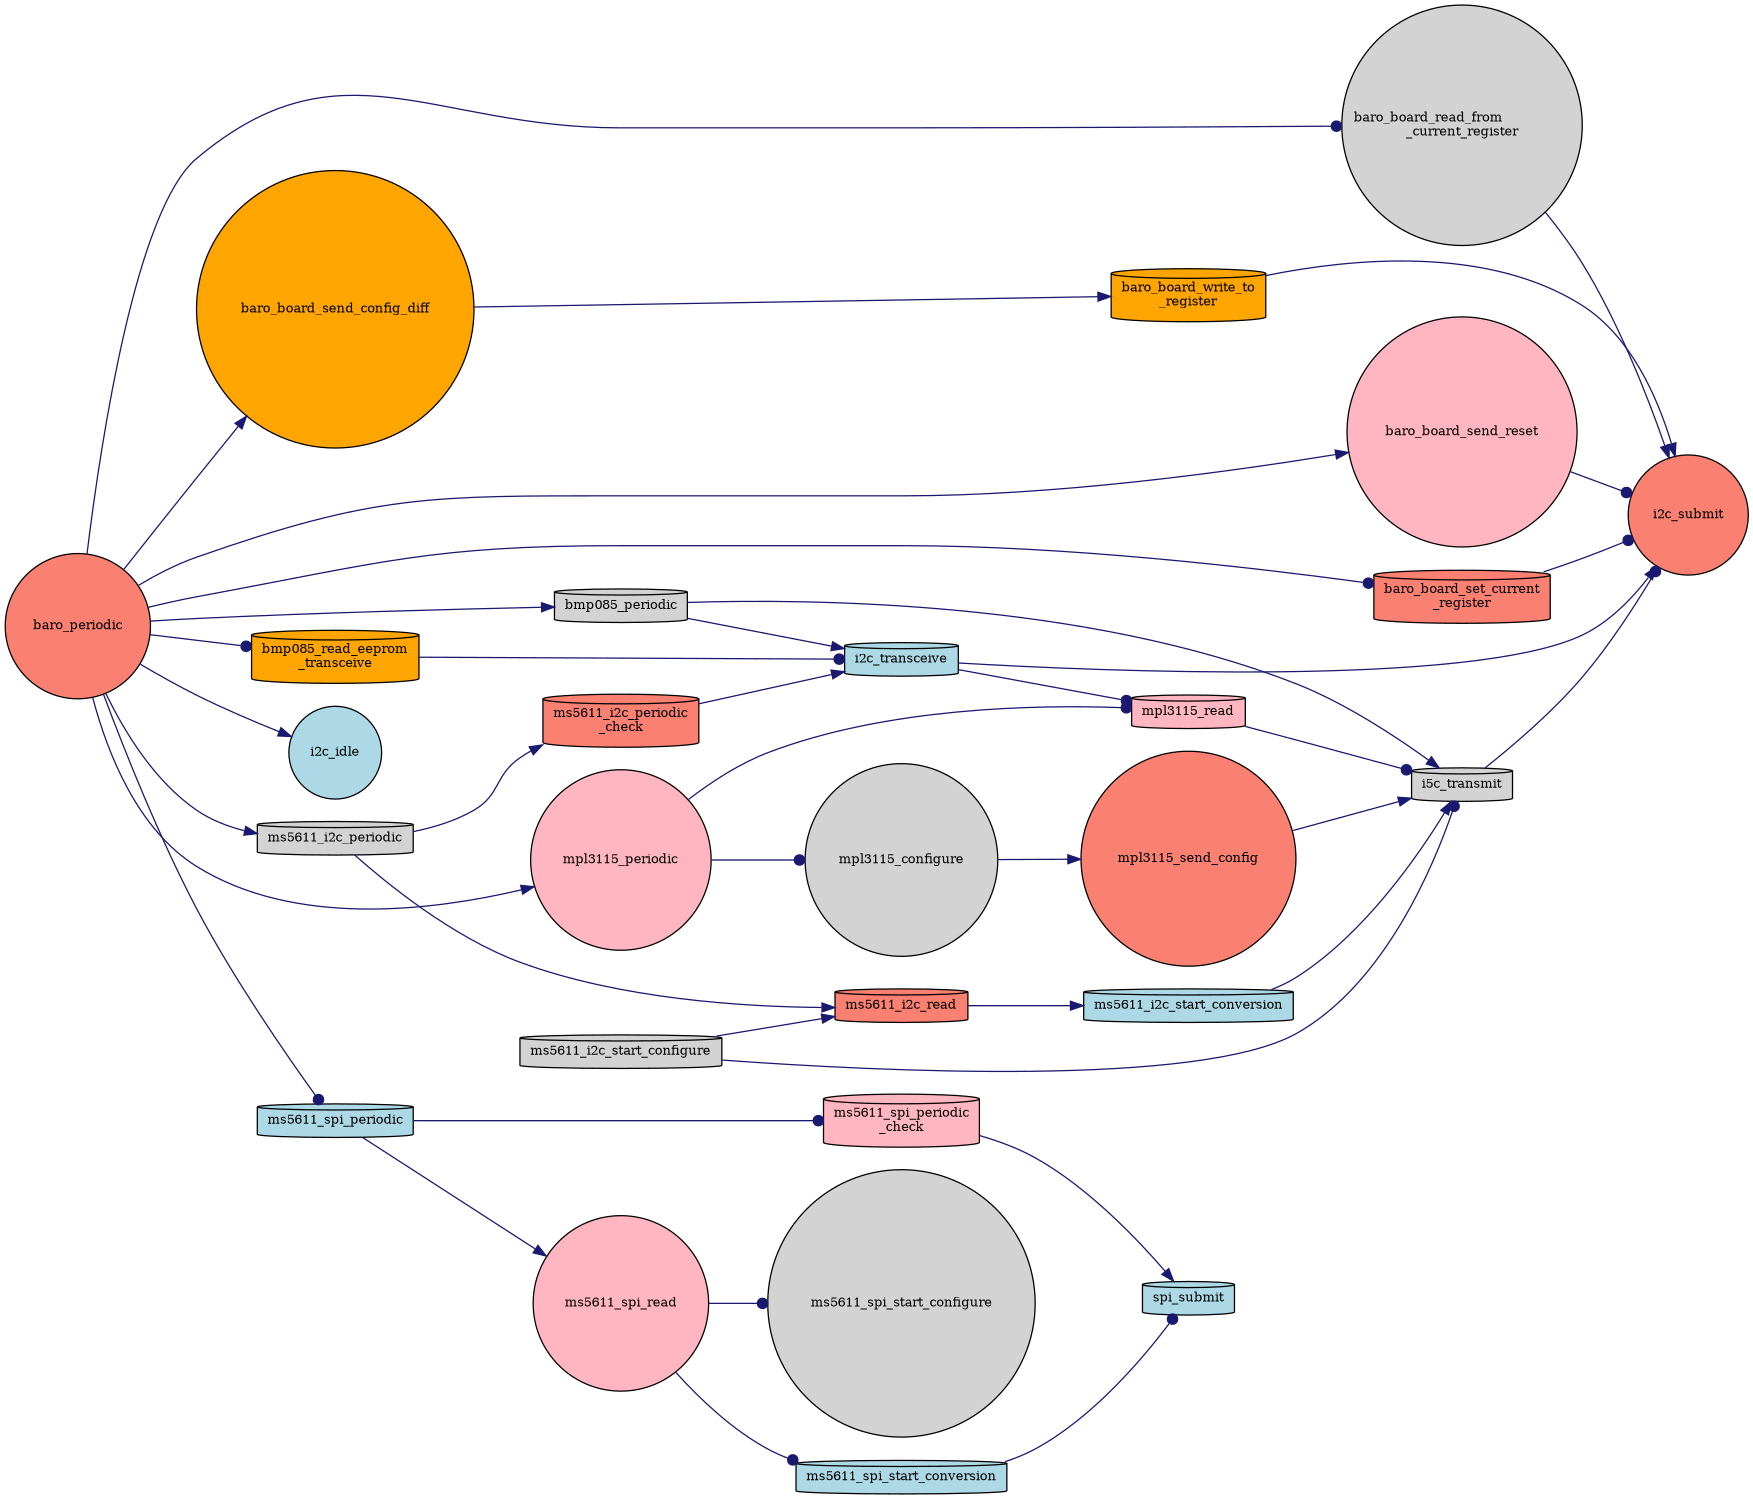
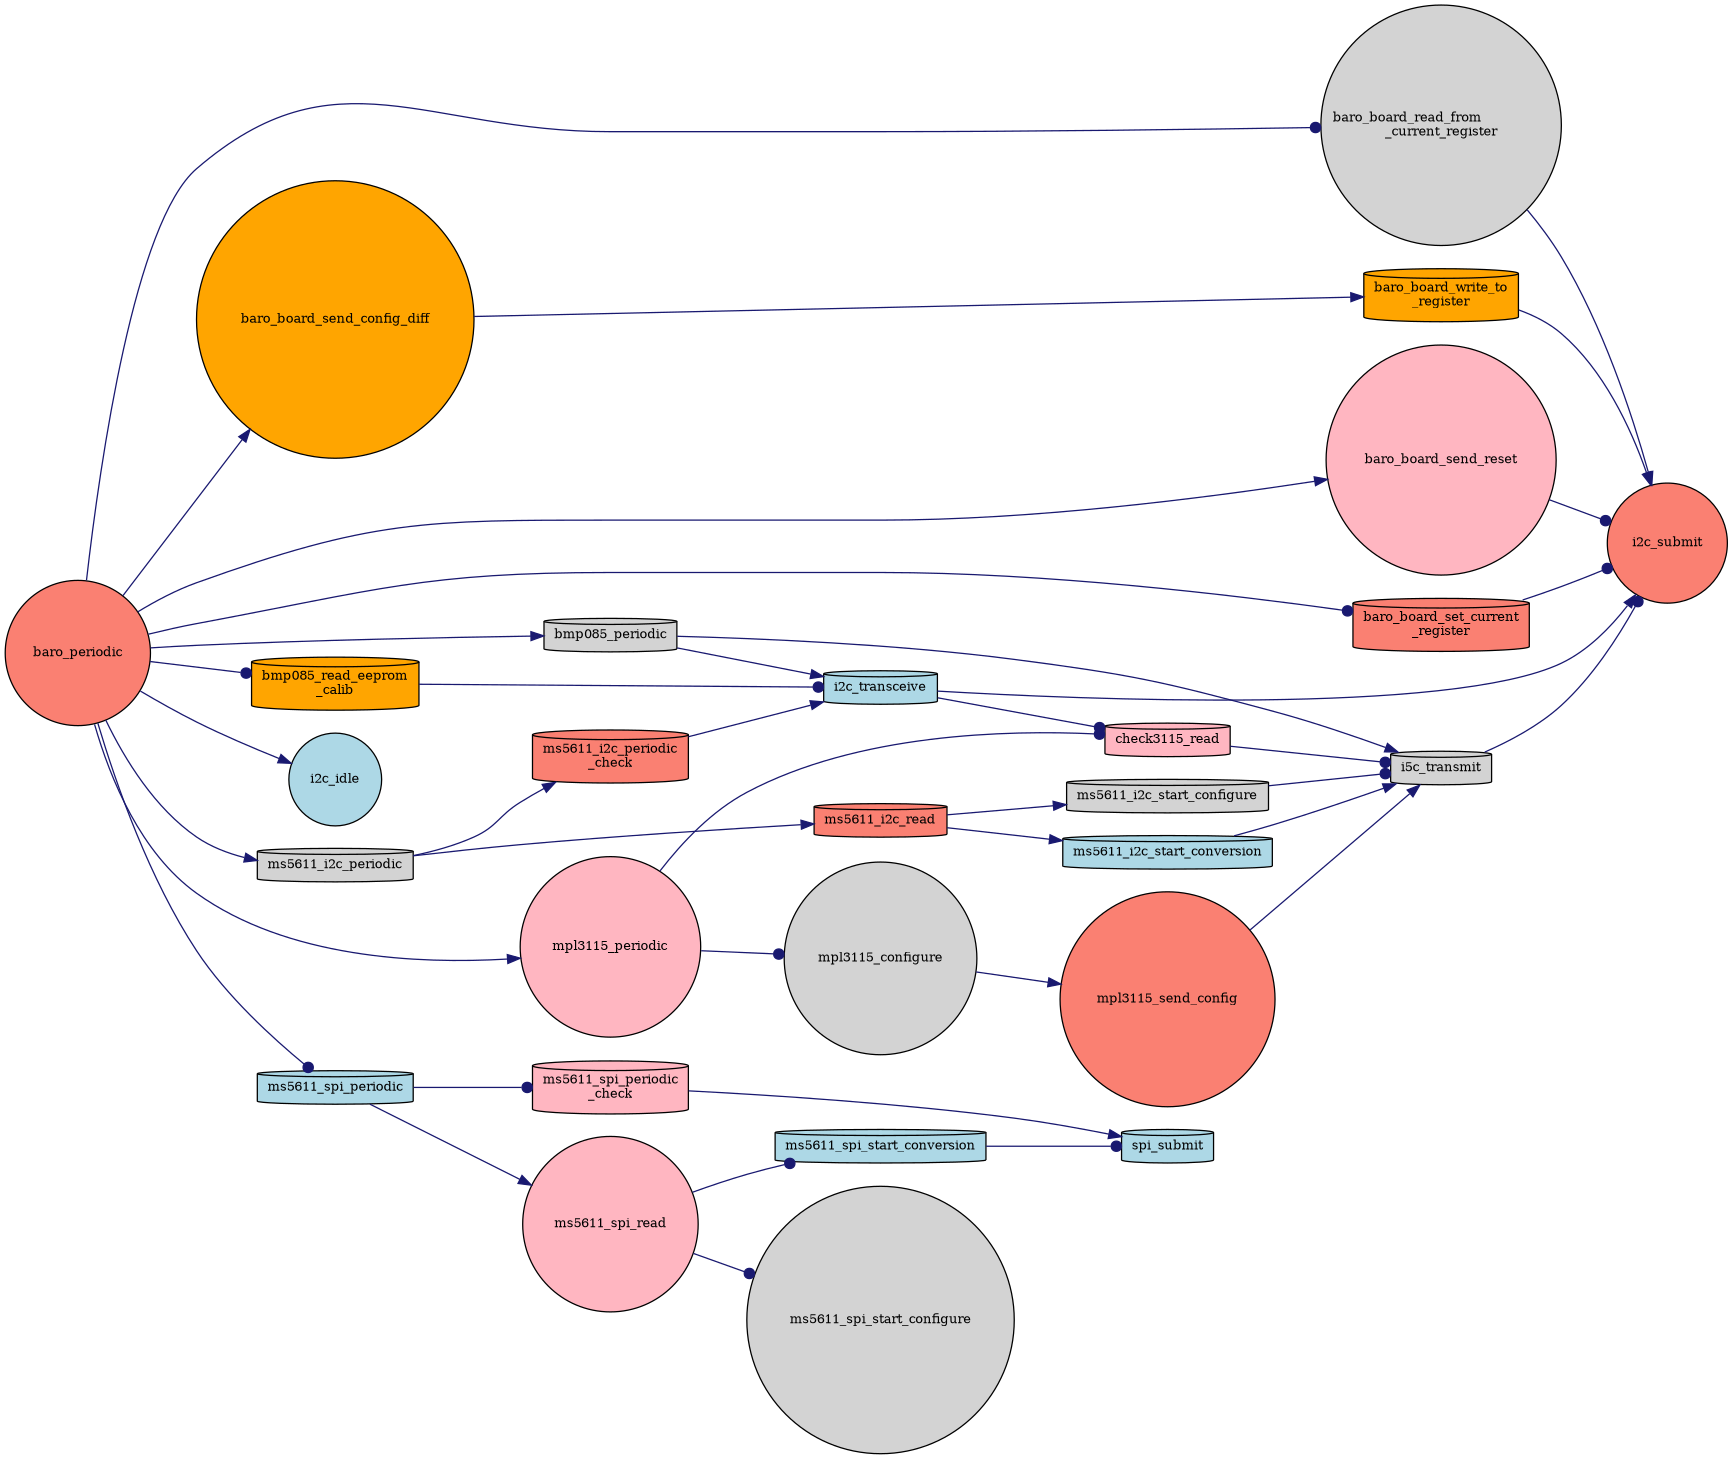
node "bmp085_read_eeprom _transceive": label "bmp085_read_eeprom _transceive" -> "bmp085_read_eeprom _calib"
node "mpl3115_read": label "mpl3115_read" -> "check3115_read"
edge "ms5611_i2c_start_configure" -> "ms5611_i2c_read": reversed
